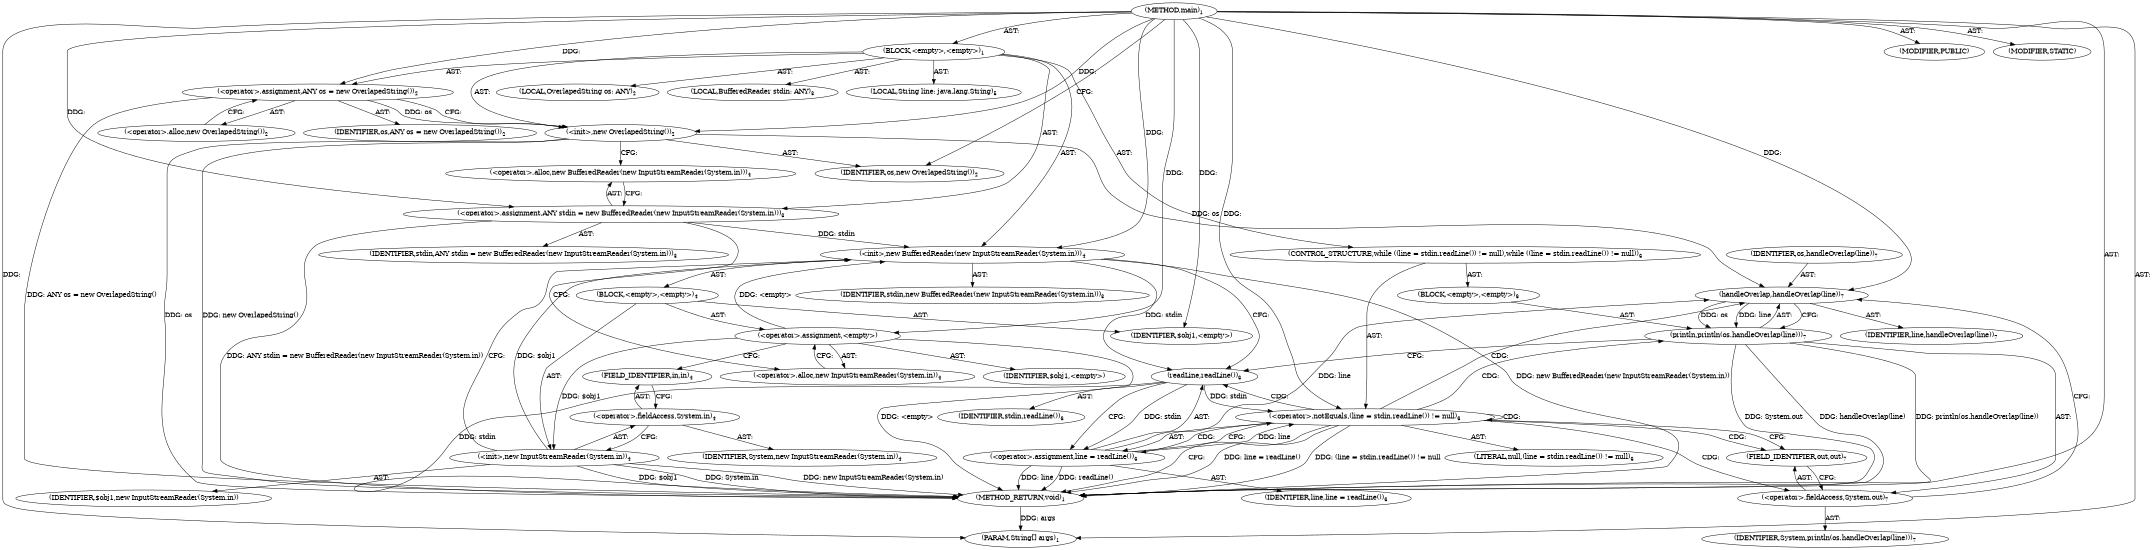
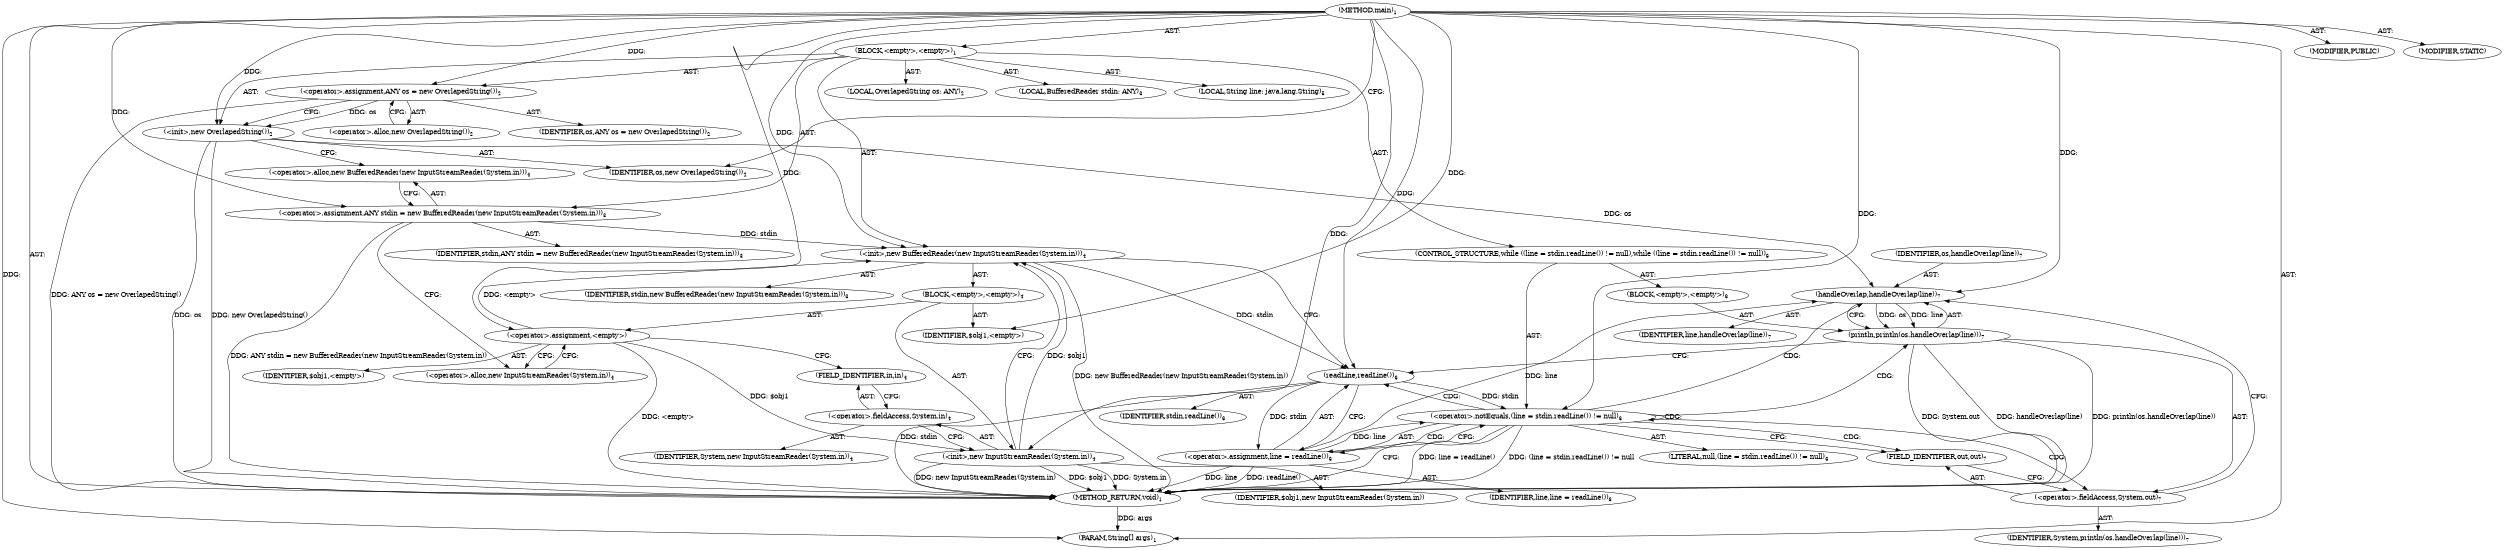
edge "(METHOD,main)" -> "(readLine,readLine())": added, label "DDG:"
edge "(METHOD,main)" -> "(<init>,new InputStreamReader(System.in))": added, label "DDG:"
edge "(<operator>.assignment,<empty>)" -> "(<operator>.alloc,new InputStreamReader(System.in))": label "AST: " -> "CFG: "
